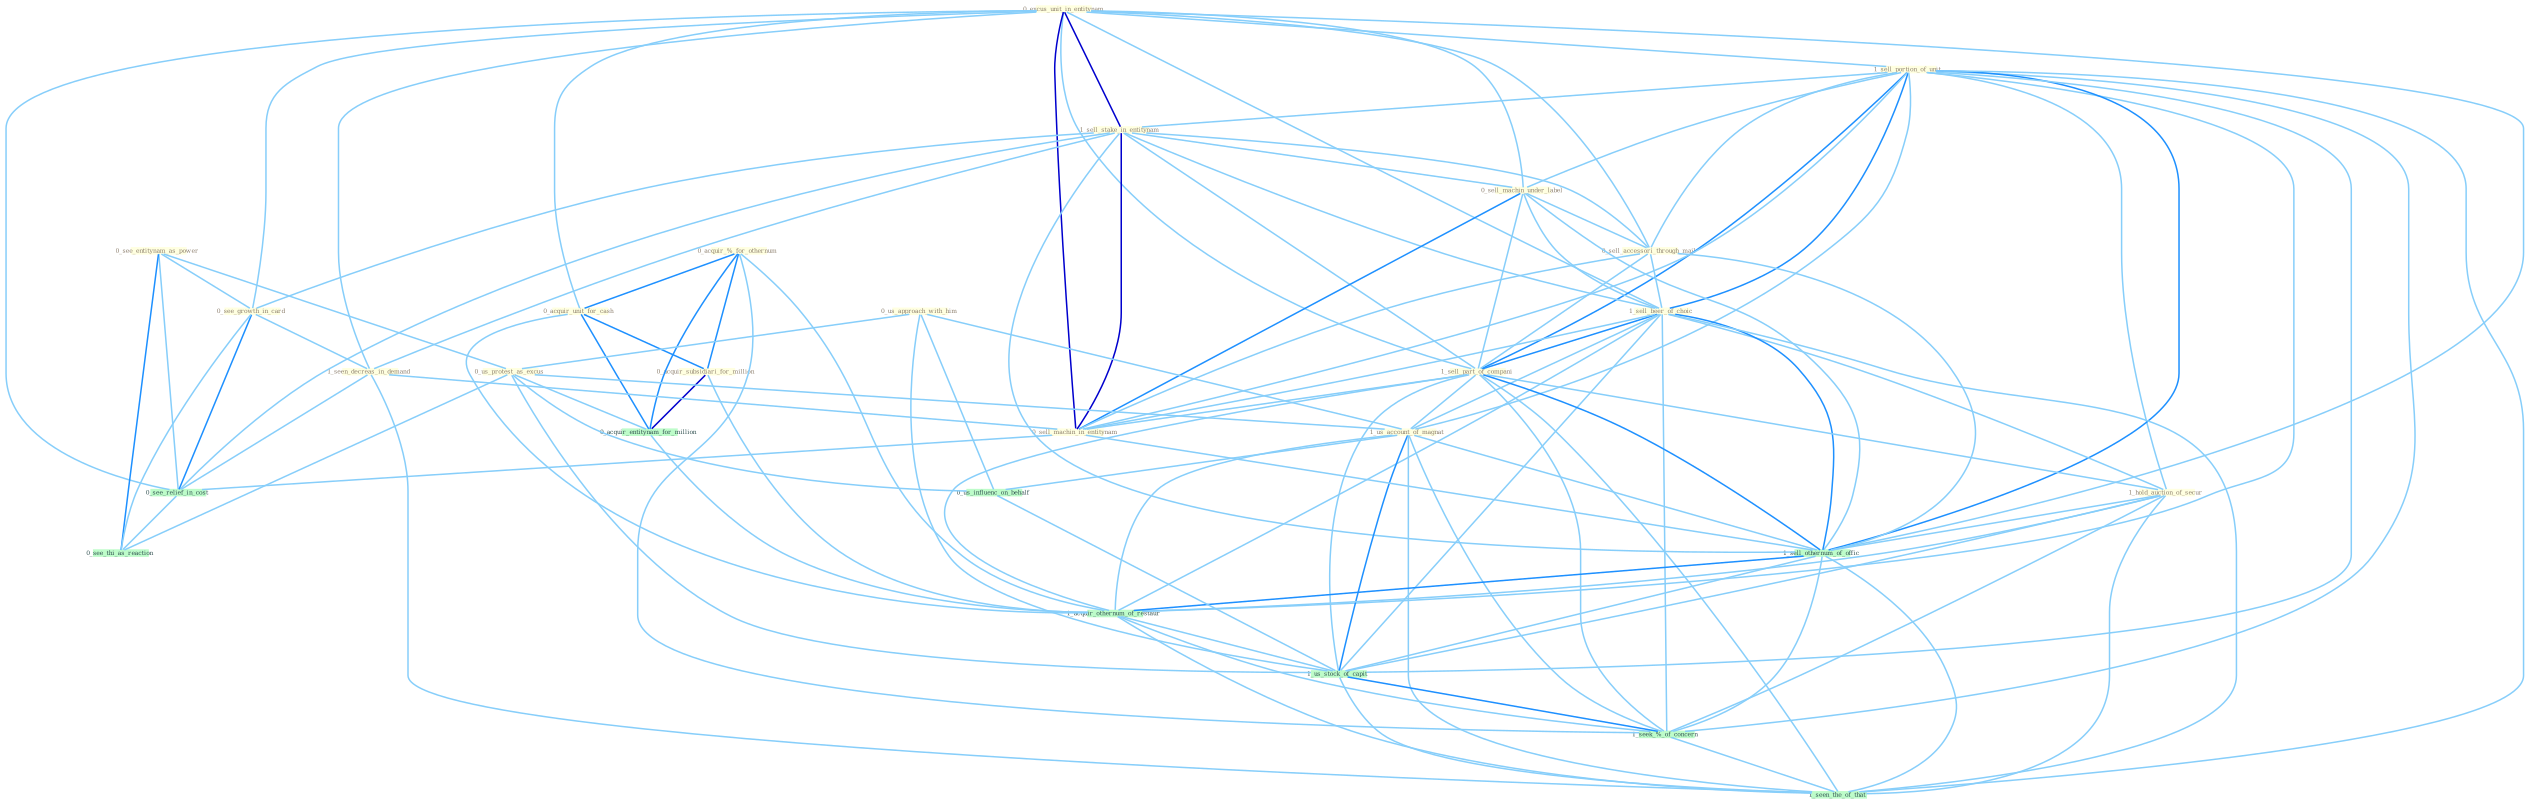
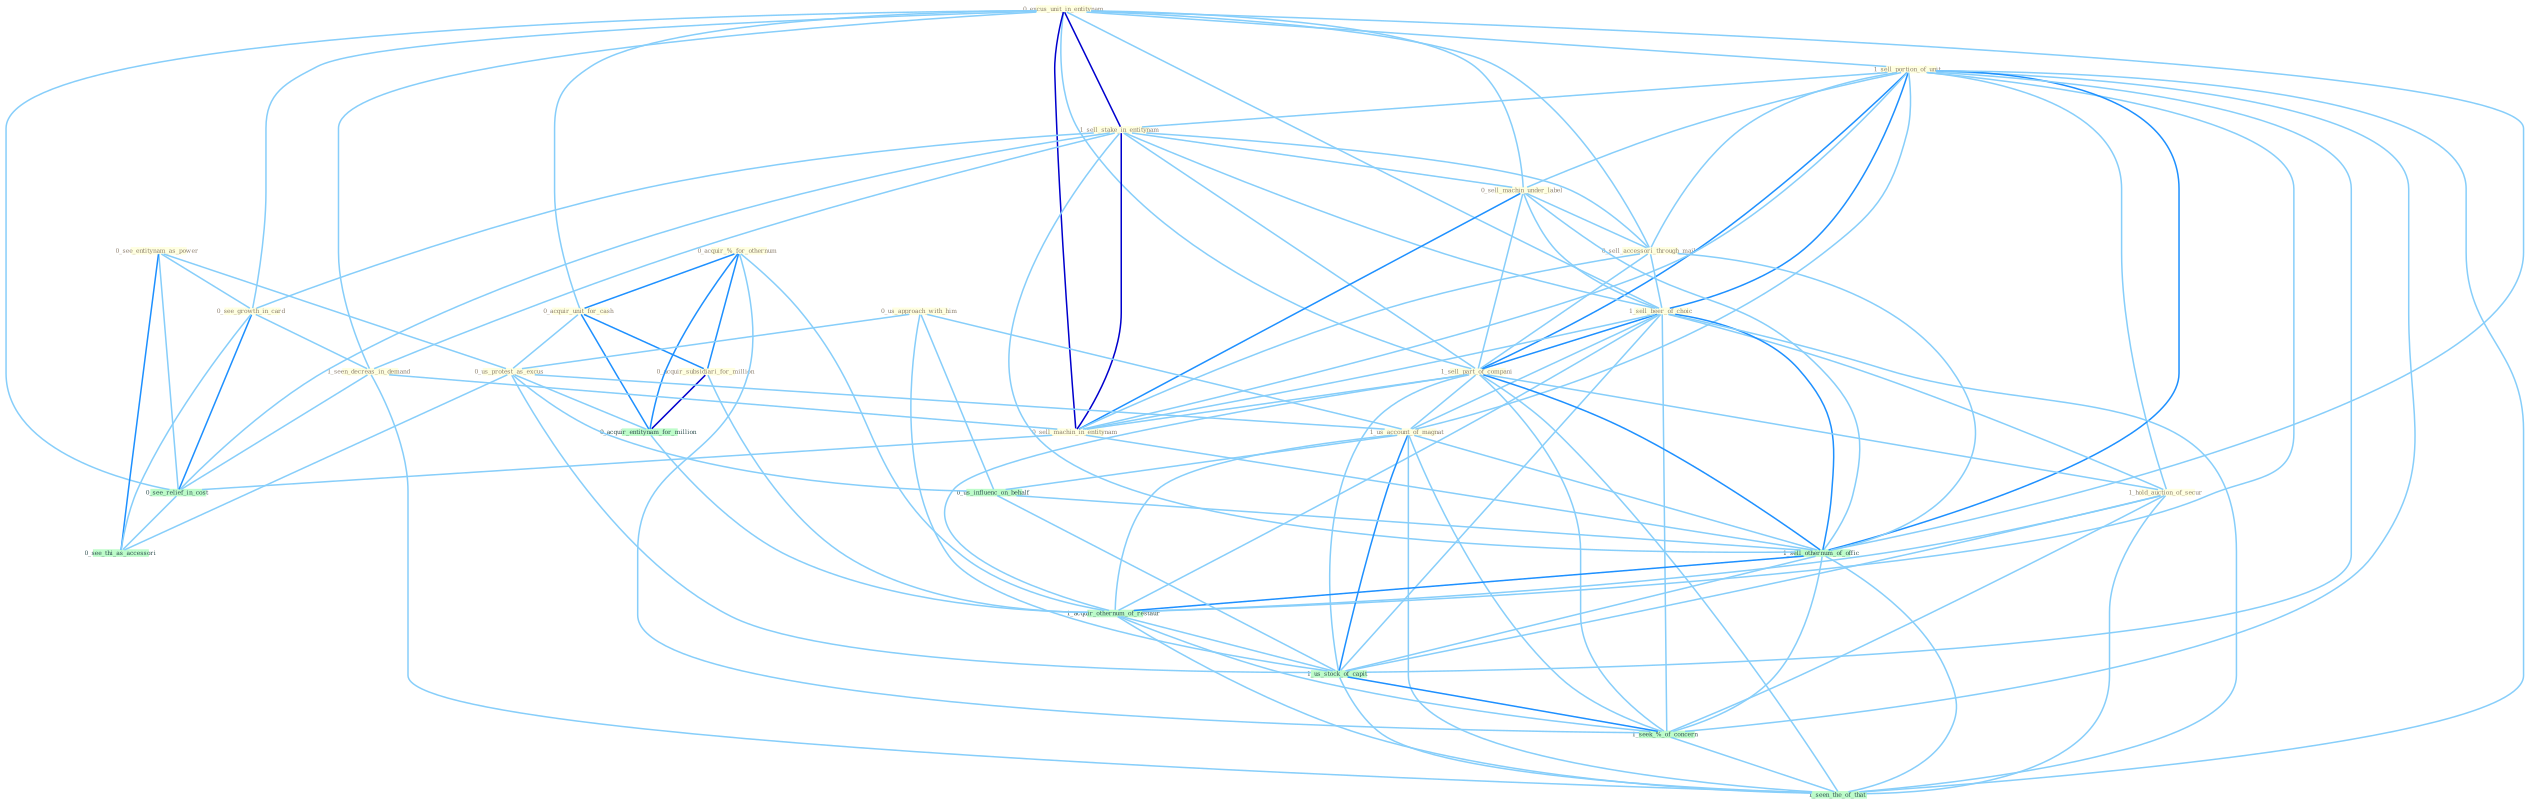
edge "1_hold_auction_of_secur" -- "1_sell_othernum_of_offic": now "0_us_influenc_on_behalf" -- "1_sell_othernum_of_offic"
edge "0_acquir_unit_for_cash" -- "1_acquir_othernum_of_restaur": now "0_acquir_unit_for_cash" -- "0_us_protest_as_excus"
node "0_see_thi_as_reaction": label "0_see_thi_as_reaction" -> "0_see_thi_as_accessori"
